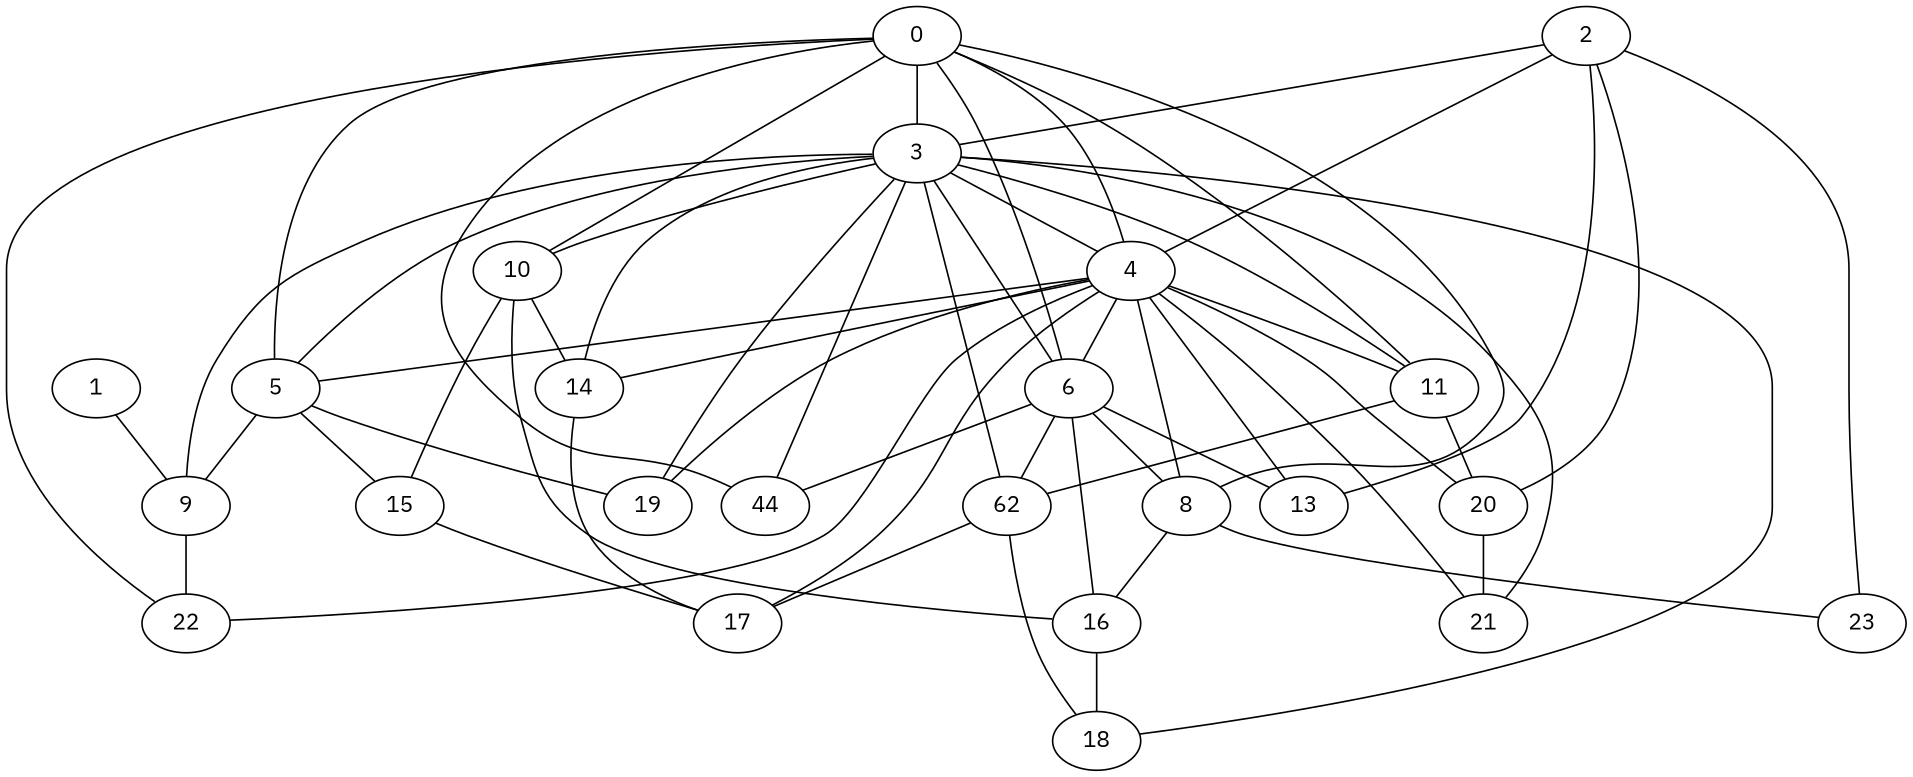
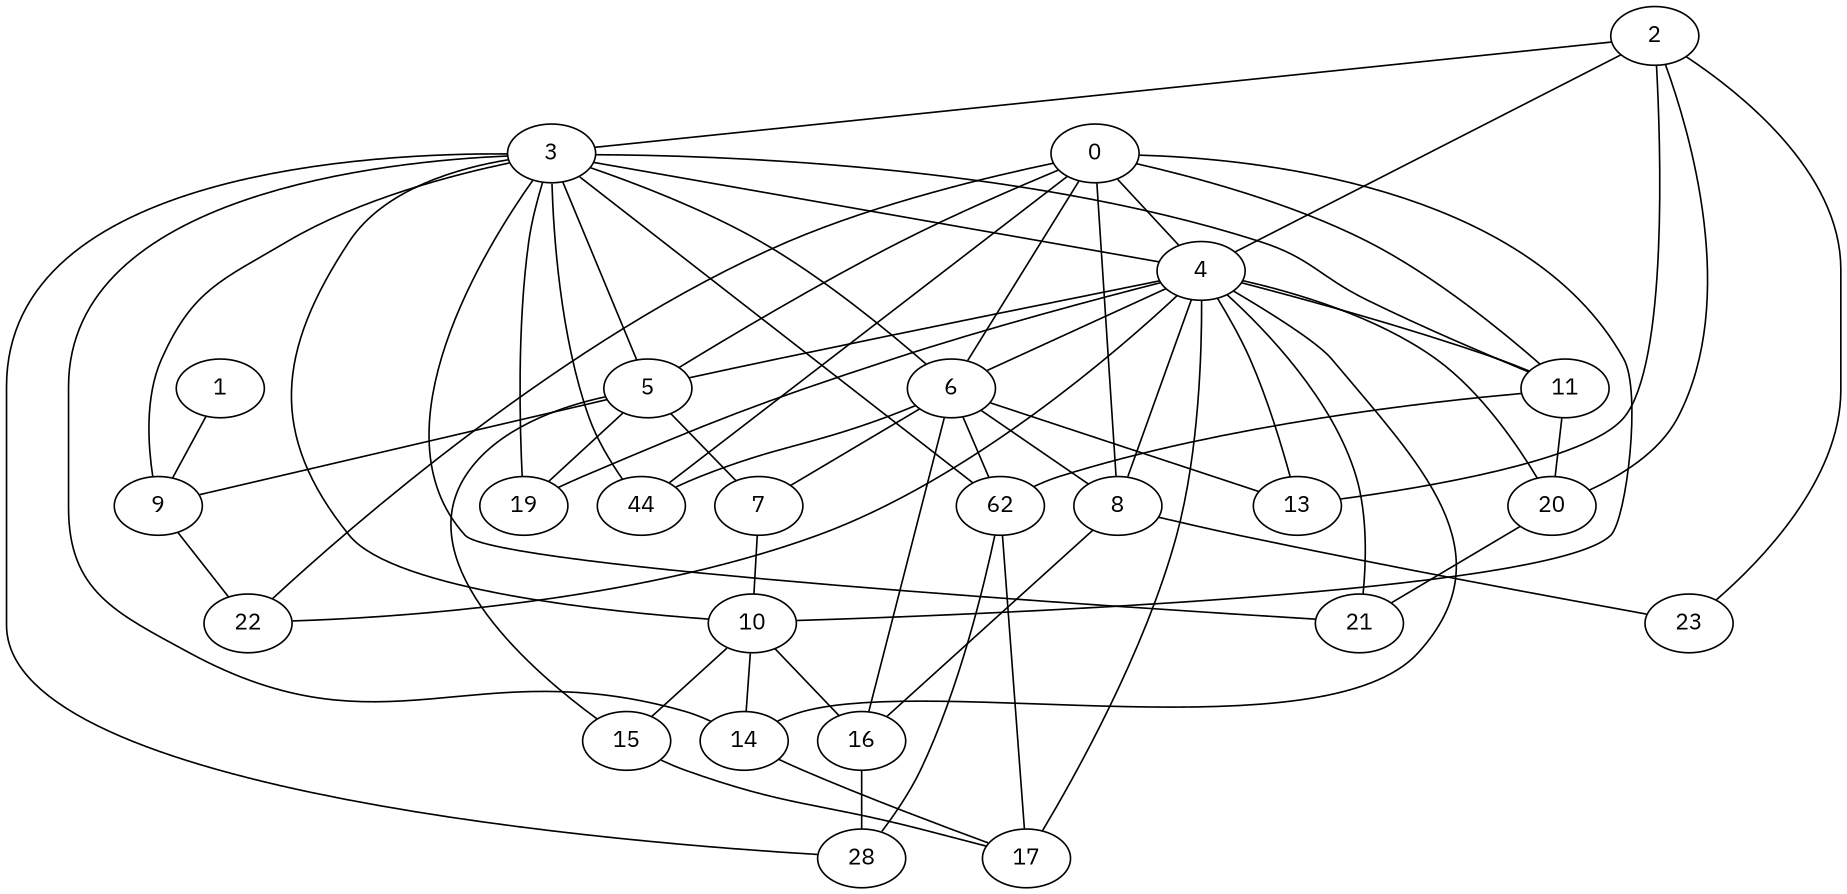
edge "0" -- "3": removed
node "7": added
node "18": label "18" -> "28"
